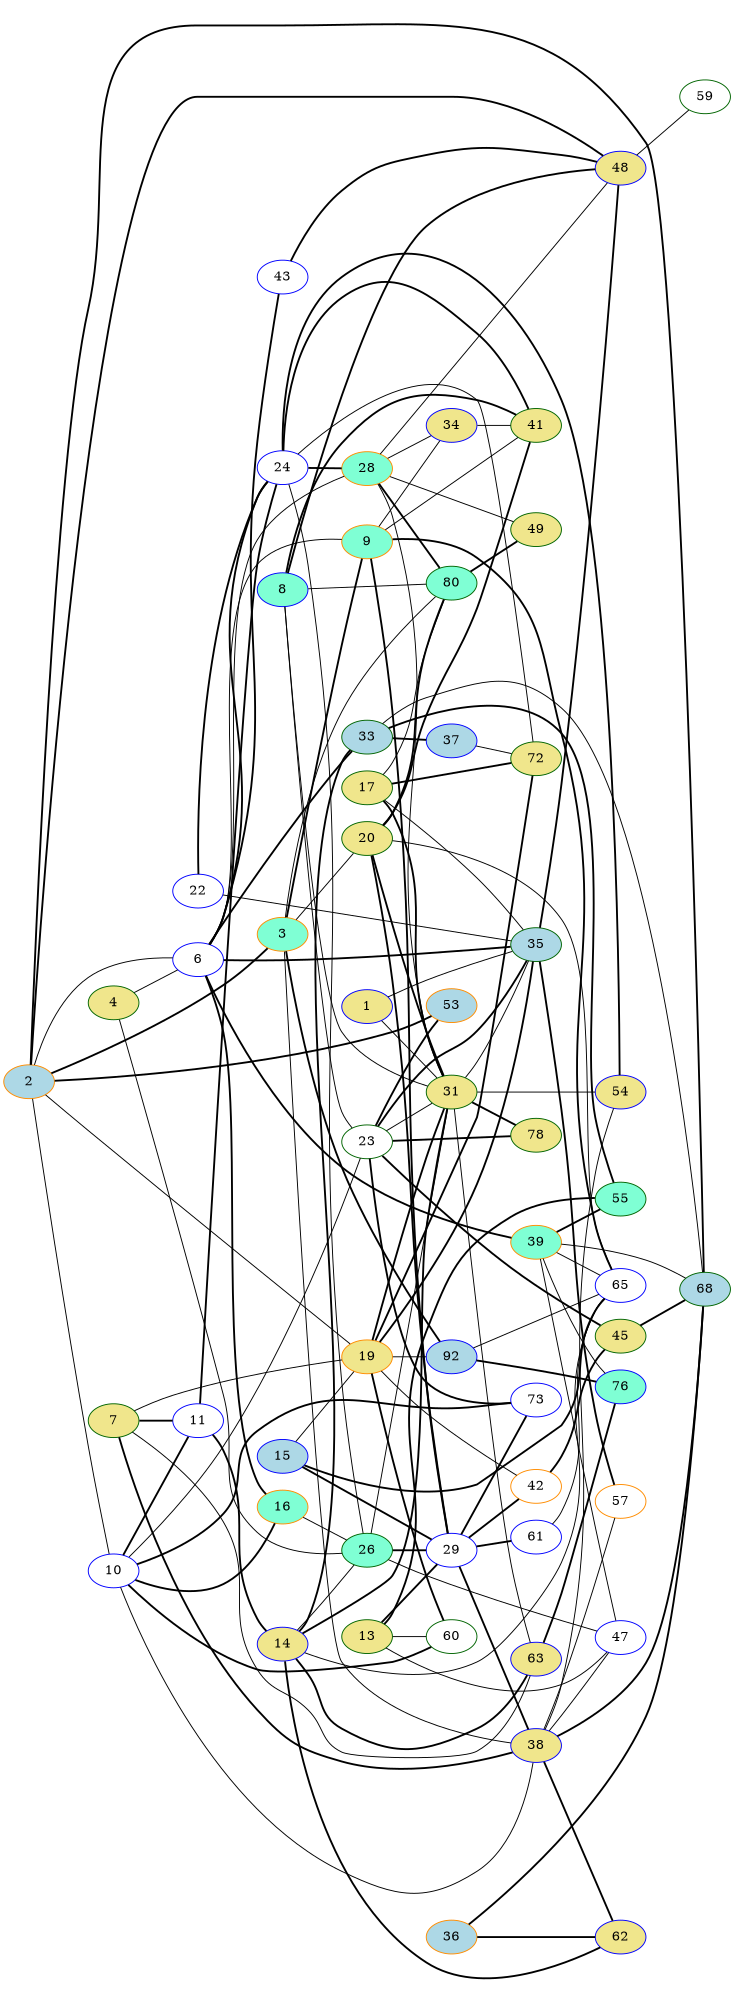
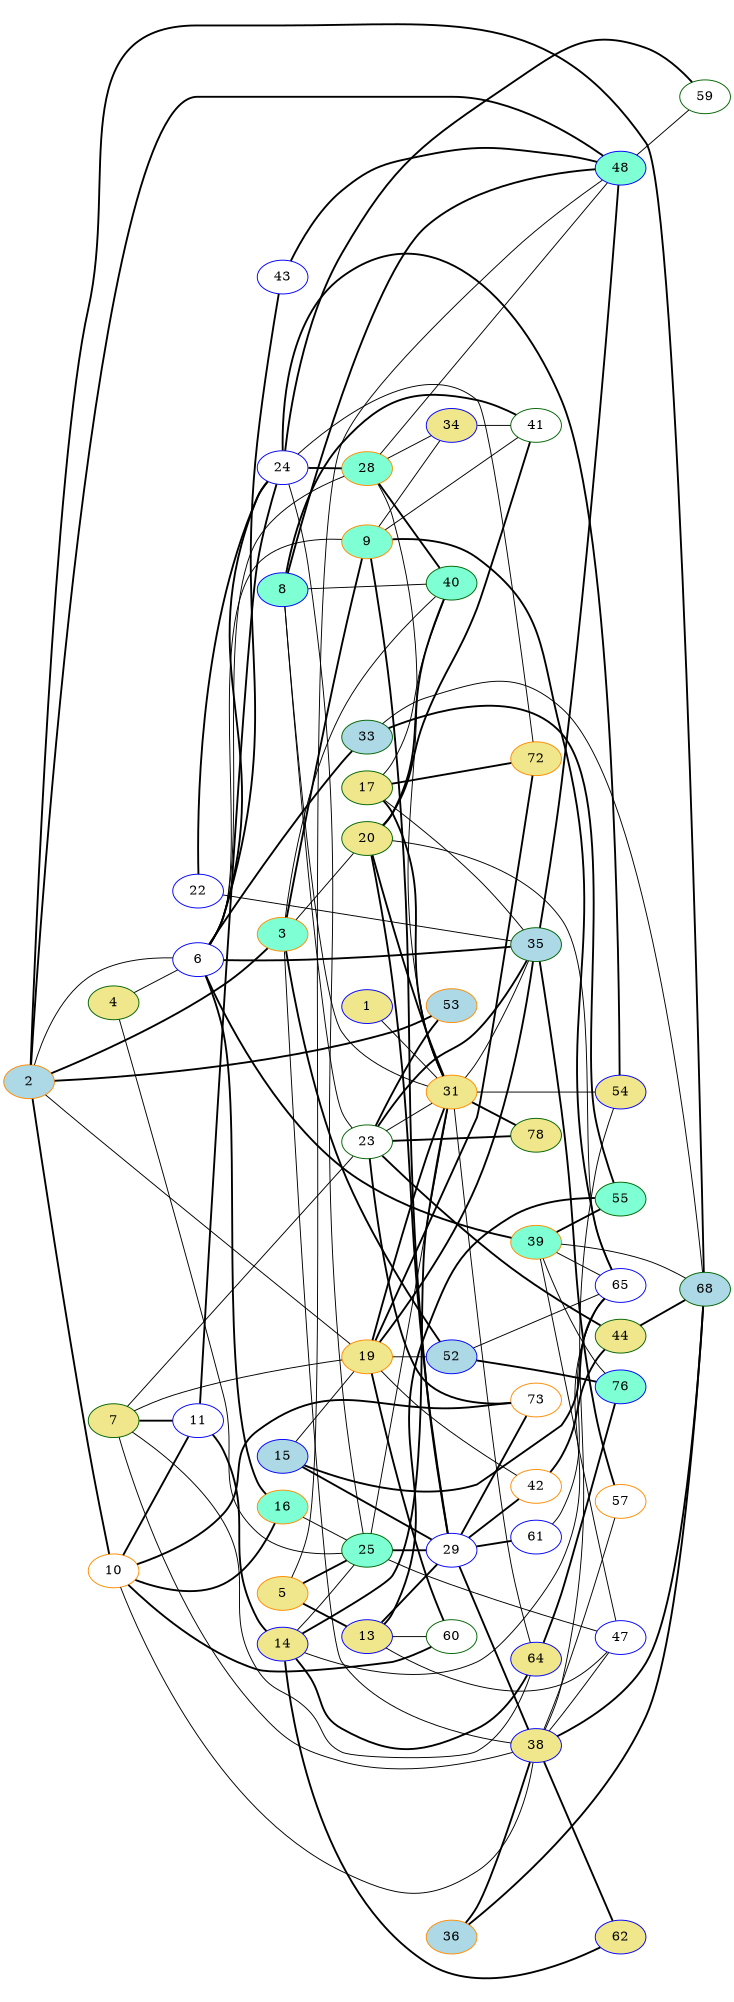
node "48": fillcolor khaki -> aquamarine
edge "41" -- "24": now "59" -- "24"
node "41": fillcolor khaki -> white
node "49": removed
node "80": label "80" -> "40"
node "37": removed
node "72": color darkgreen -> darkorange
edge "35" -- "1": removed
node "31": color darkgreen -> darkorange
edge "33" -- "14": removed
edge "2" -- "10": style solid -> bold
node "45": label "45" -> "44"
node "92": label "92" -> "52"
edge "23" -- "10": now "23" -- "7"
node "73": color blue -> darkorange
node "26": label "26" -> "25"
node "10": color blue -> darkorange
node "5": added
node "13": color darkgreen -> blue
node "63": label "63" -> "64"
edge "7" -- "38": style bold -> solid
edge "36" -- "62": now "36" -- "38"
